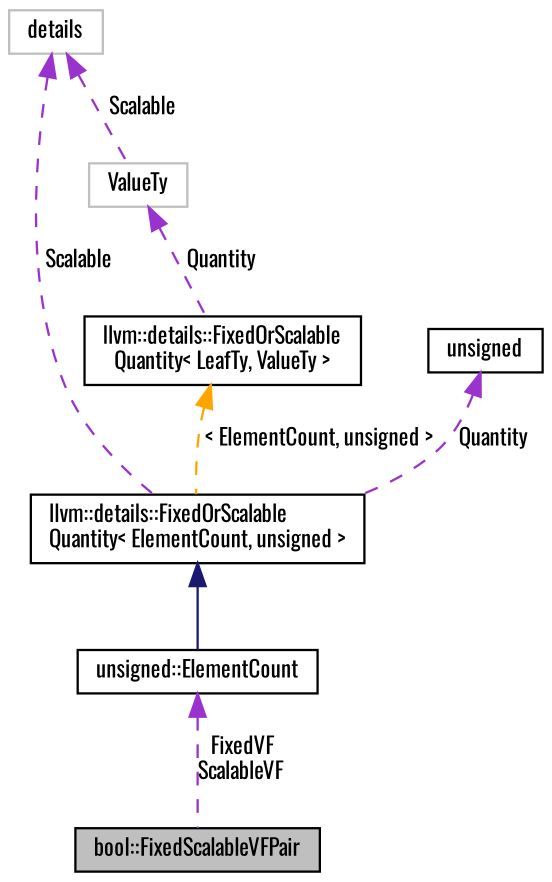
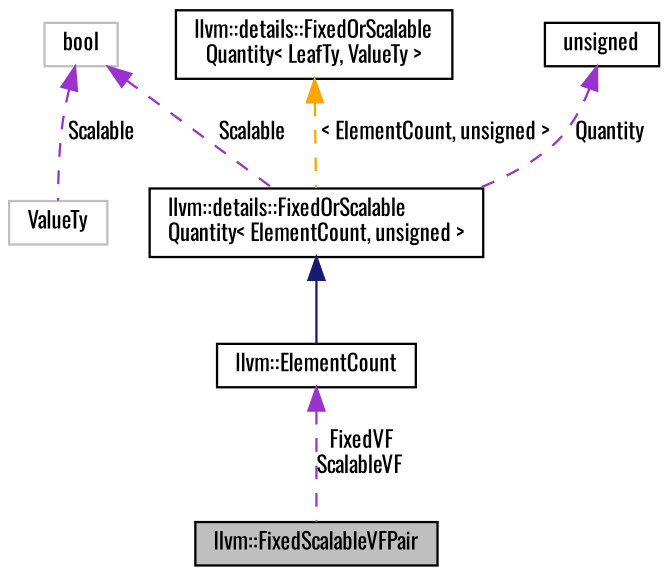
node "details": label "details" -> "bool"
edge "llvm::details::FixedOrScalable Quantity< LeafTy, ValueTy >" -> "ValueTy": removed, label "Quantity"
node "unsigned::ElementCount": label "unsigned::ElementCount" -> "llvm::ElementCount"
node "bool::FixedScalableVFPair": label "bool::FixedScalableVFPair" -> "llvm::FixedScalableVFPair"
